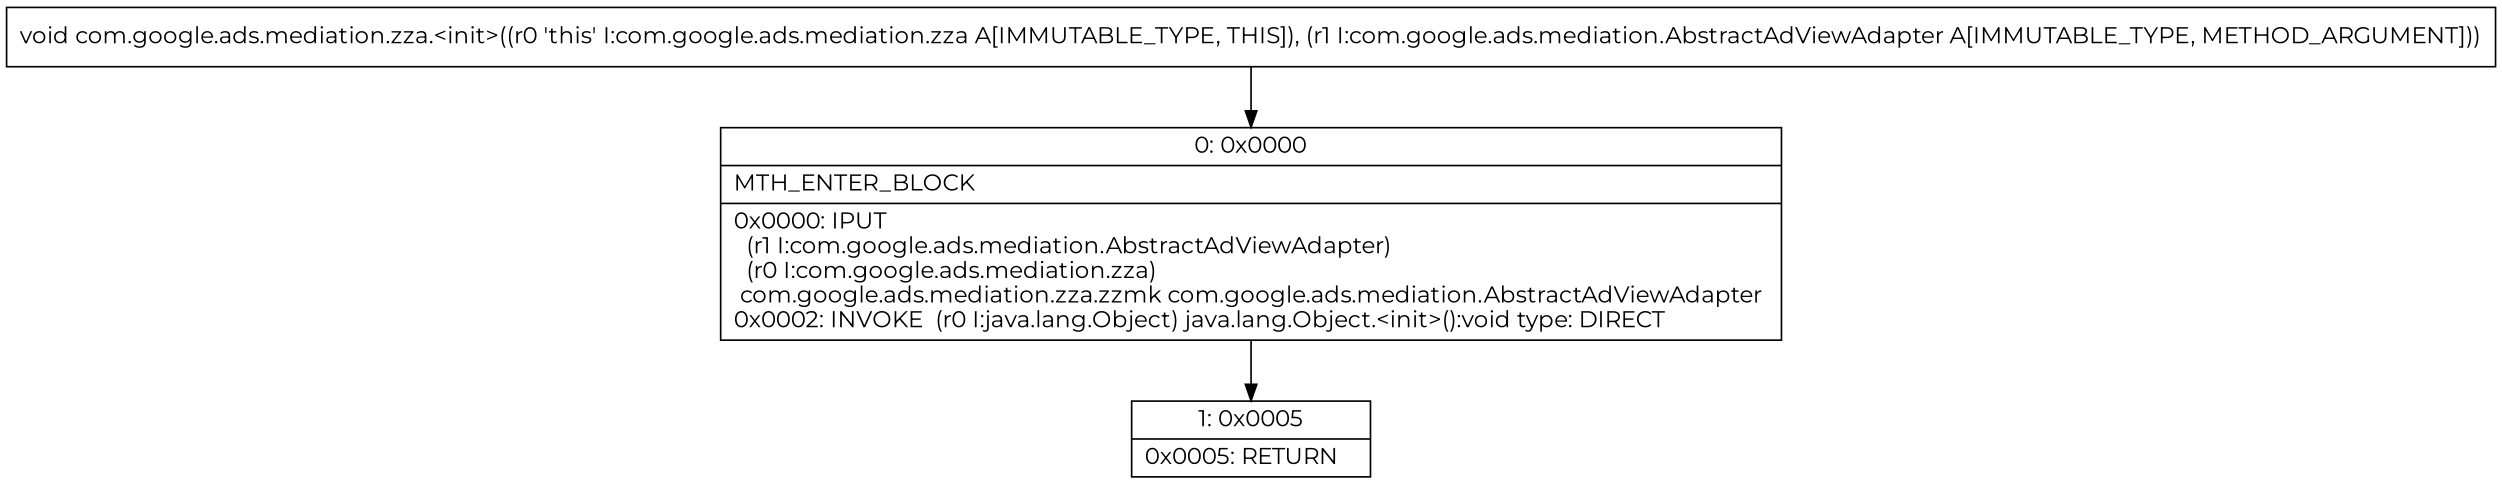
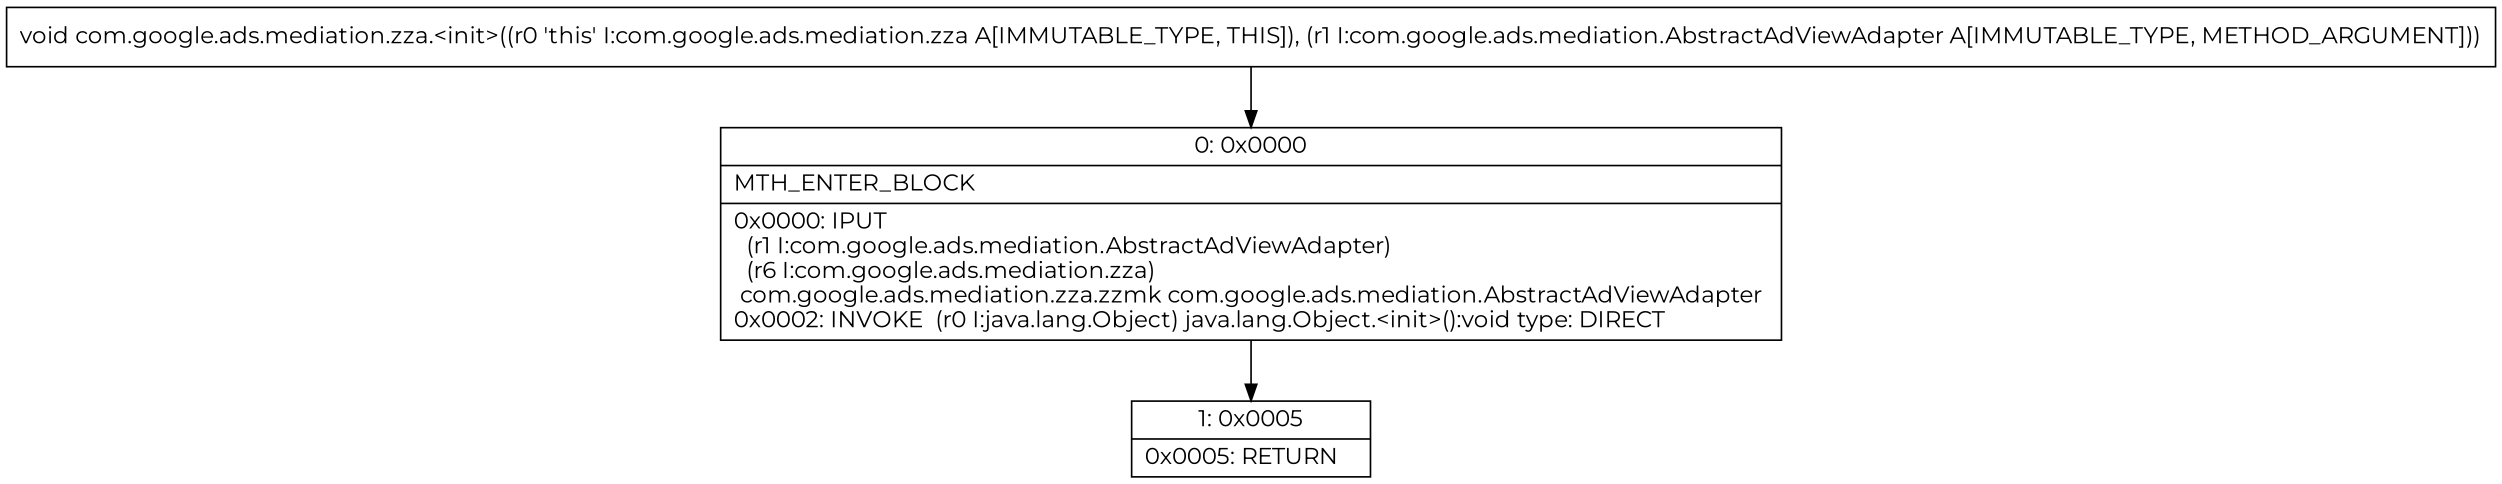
node "0: 0x0000": text "(r0 I:com.google.ads.mediation.zza)" -> "(r6 I:com.google.ads.mediation.zza)"
